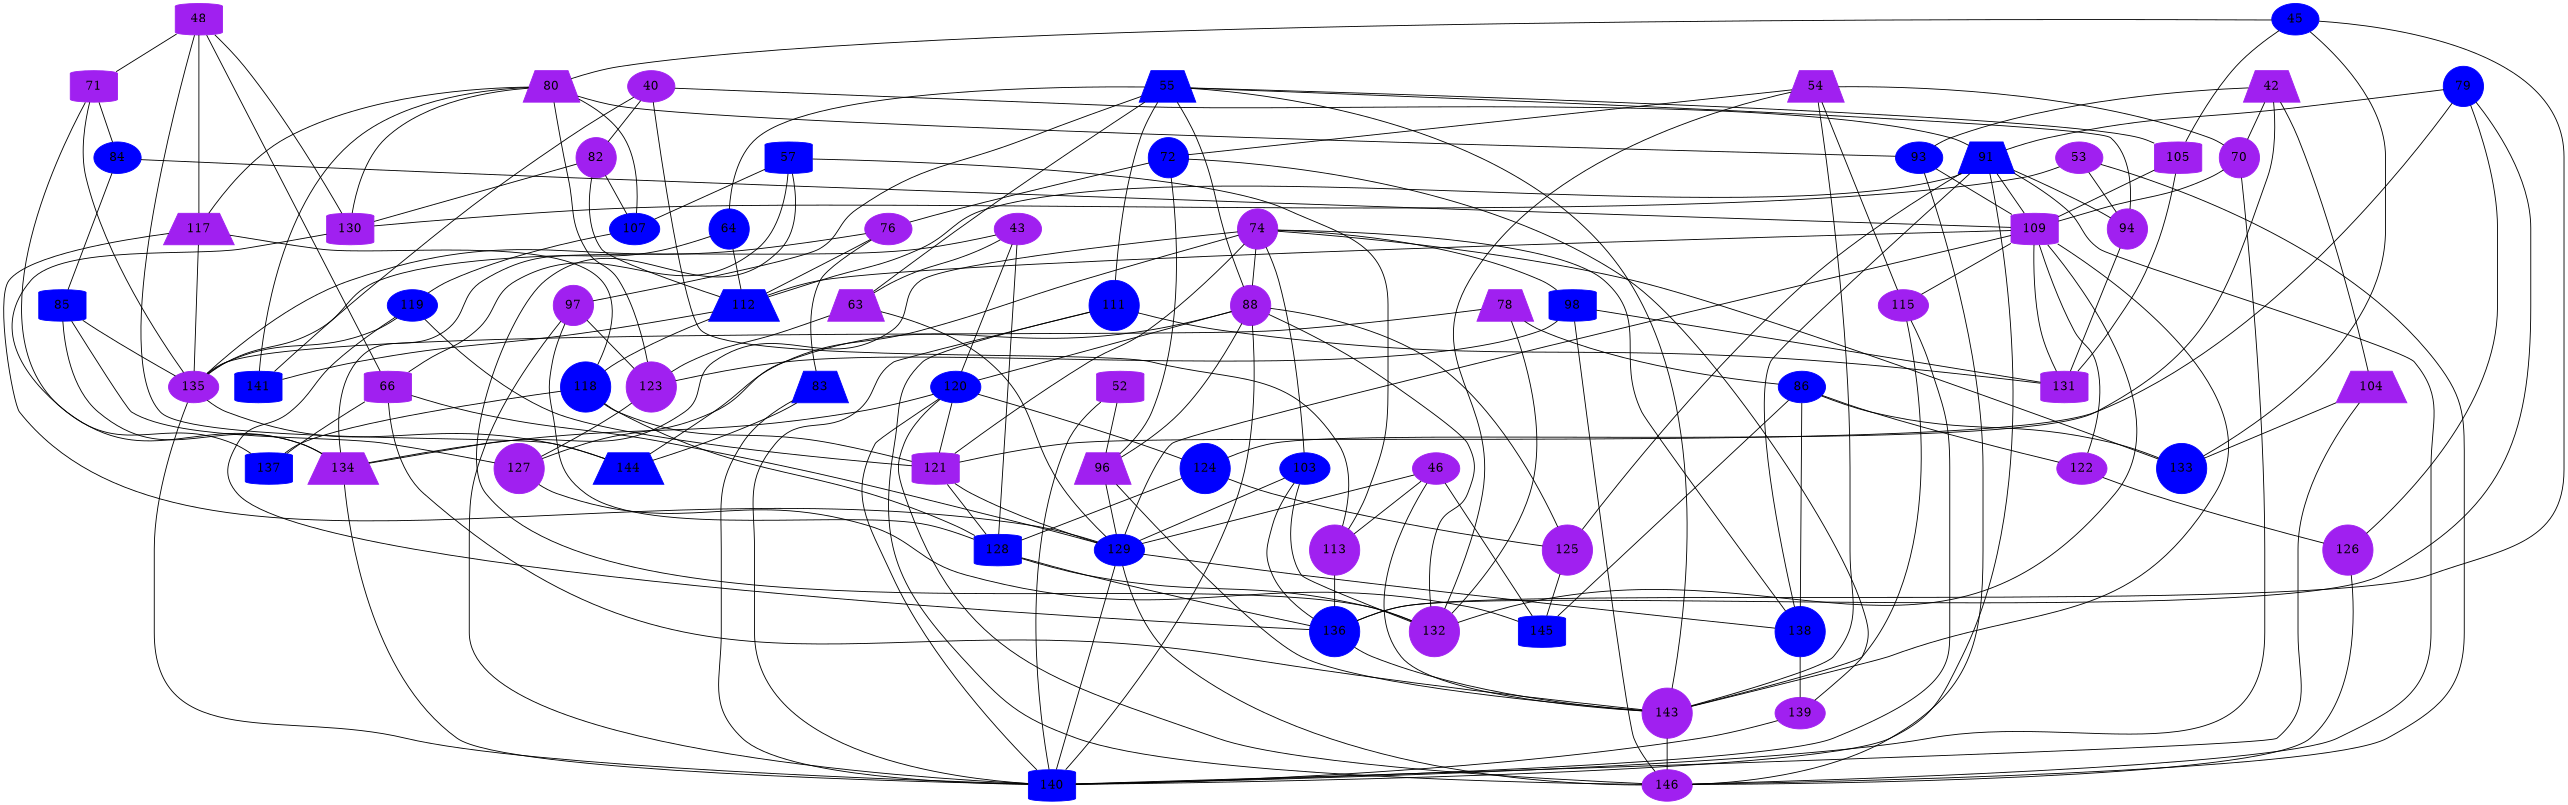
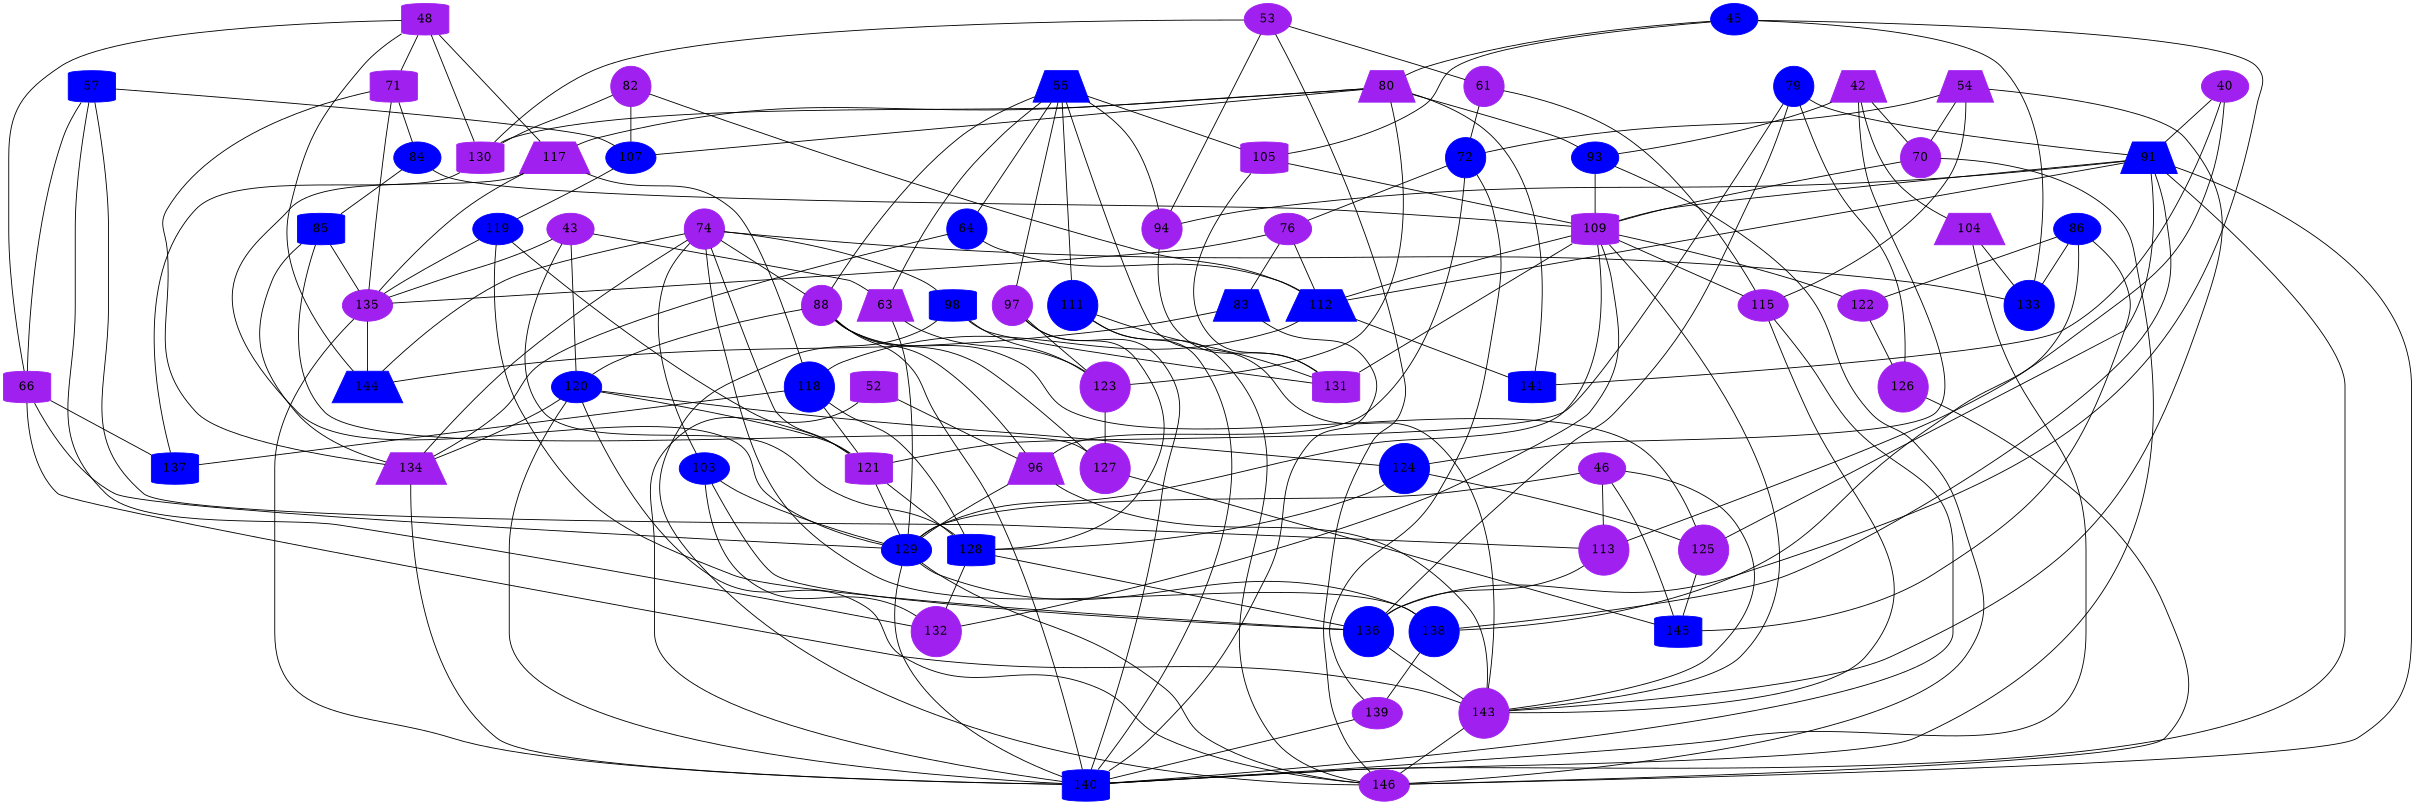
node "61": added
edge "40" -- "82": removed
edge "54" -- "132": removed
node "78": removed
edge "88" -- "132": removed
